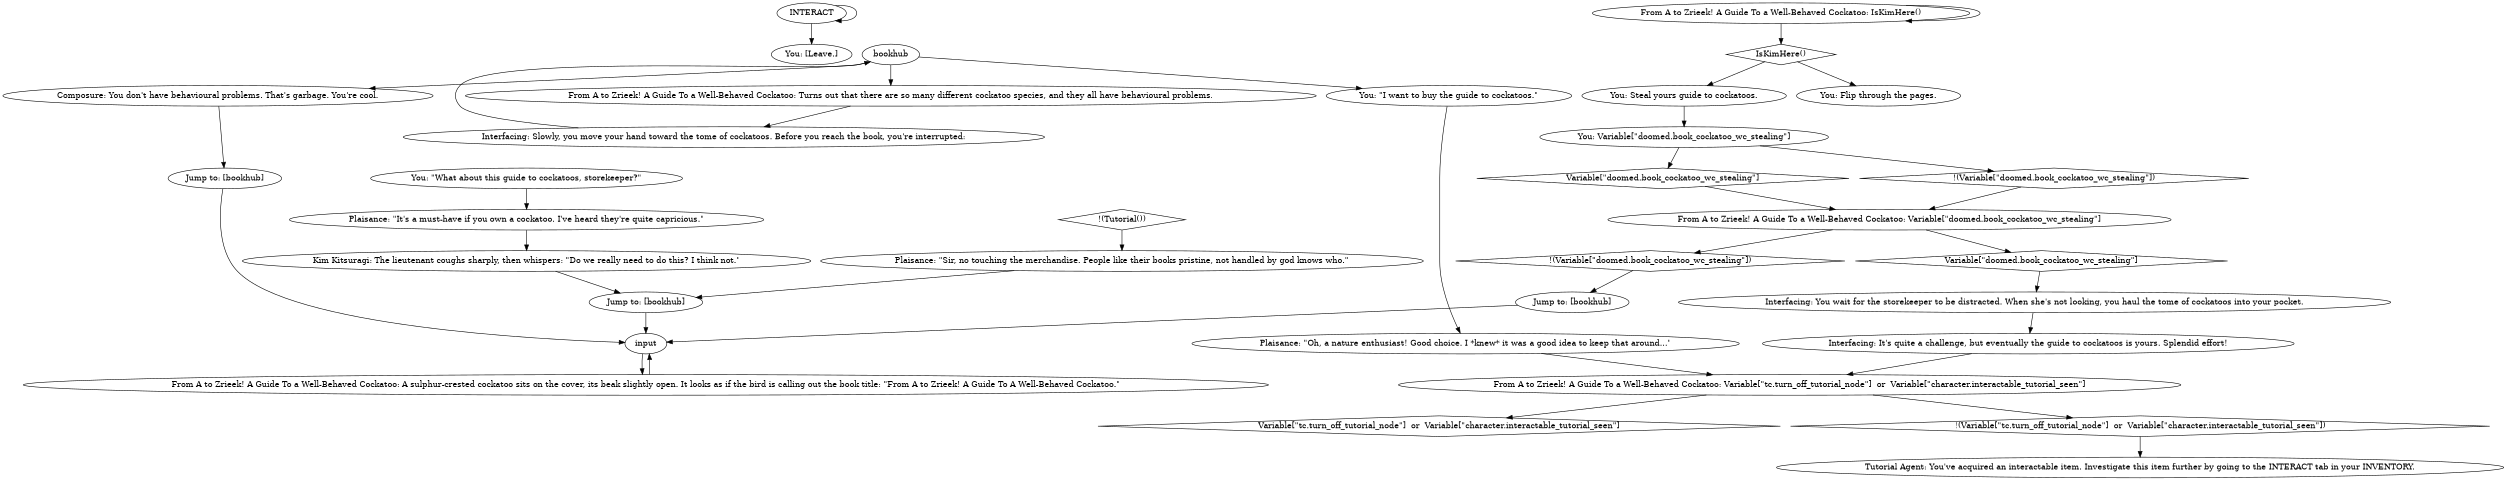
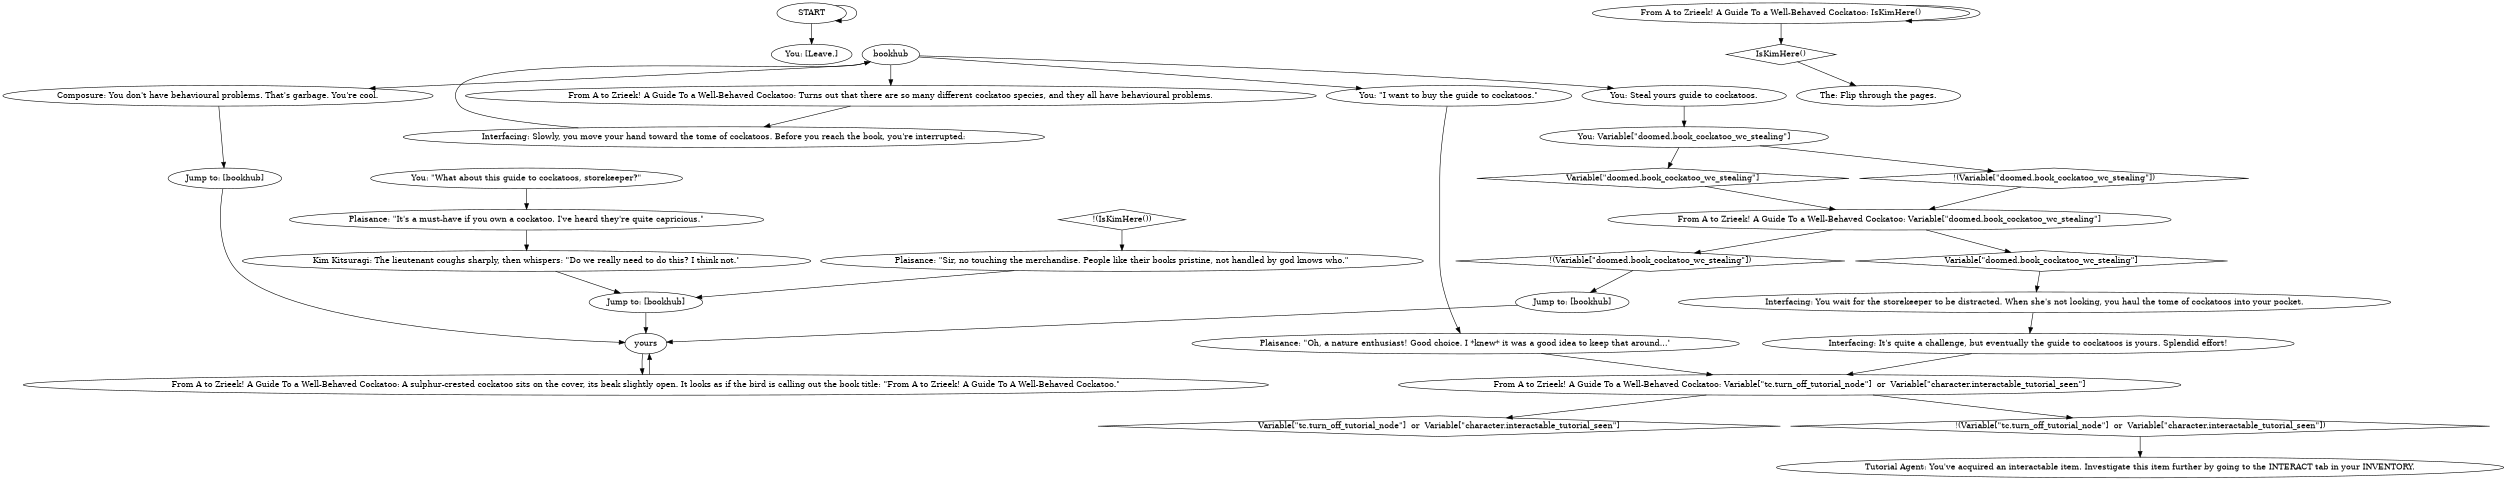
node "INTERACT": label "INTERACT" -> "START"
edge "IsKimHere()" -> "You: Steal yours guide to cockatoos.": now "bookhub" -> "You: Steal yours guide to cockatoos."
node "You: Flip through the pages.": label "You: Flip through the pages." -> "The: Flip through the pages."
node "!(Tutorial())": label "!(Tutorial())" -> "!(IsKimHere())"
node "input": label "input" -> "yours"
